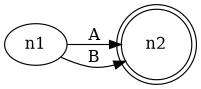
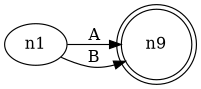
node "n2": label "n2" -> "n9"
